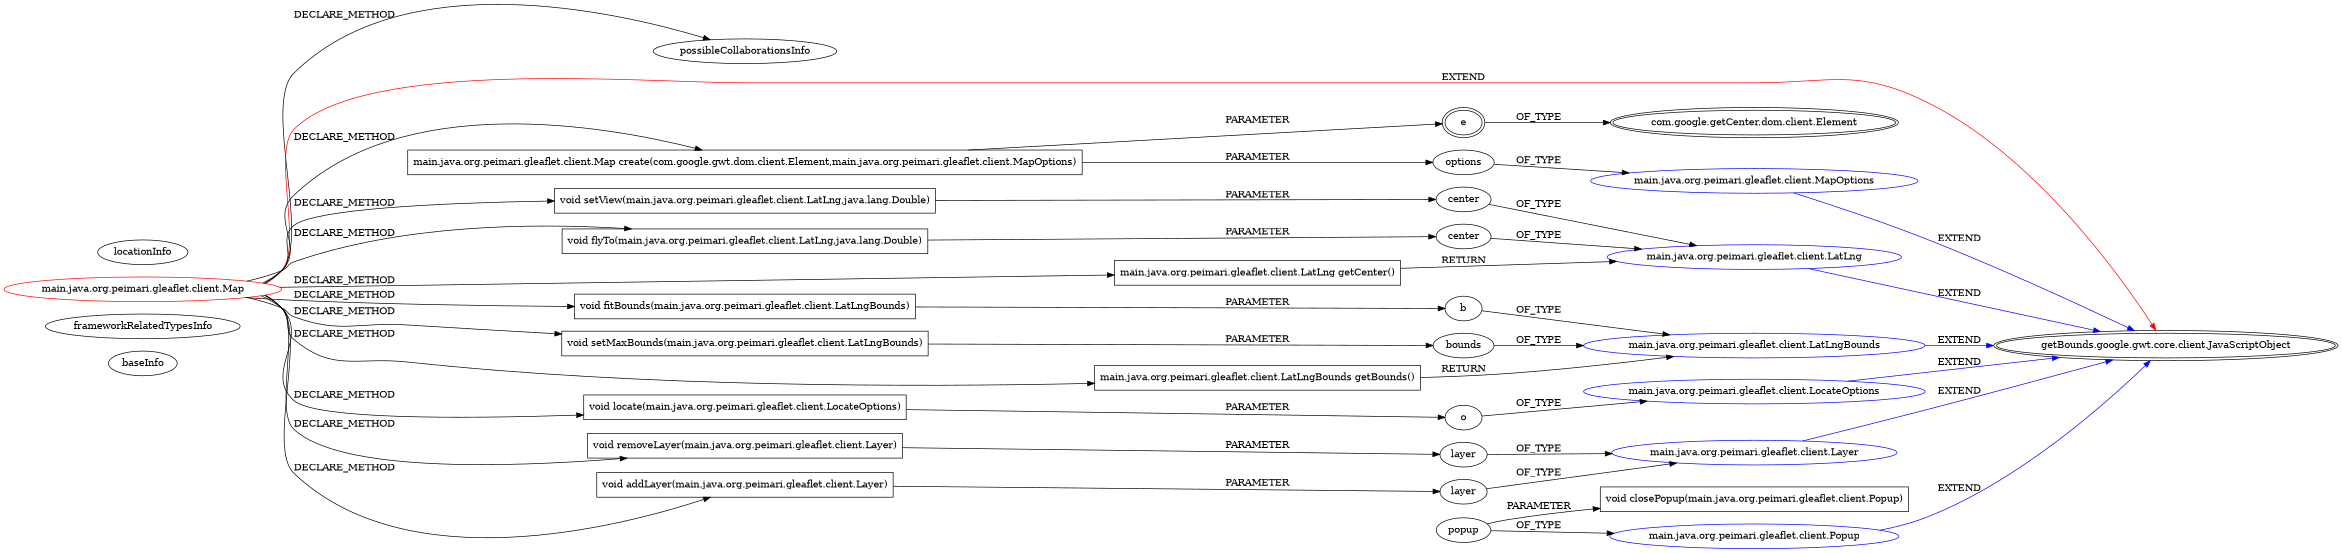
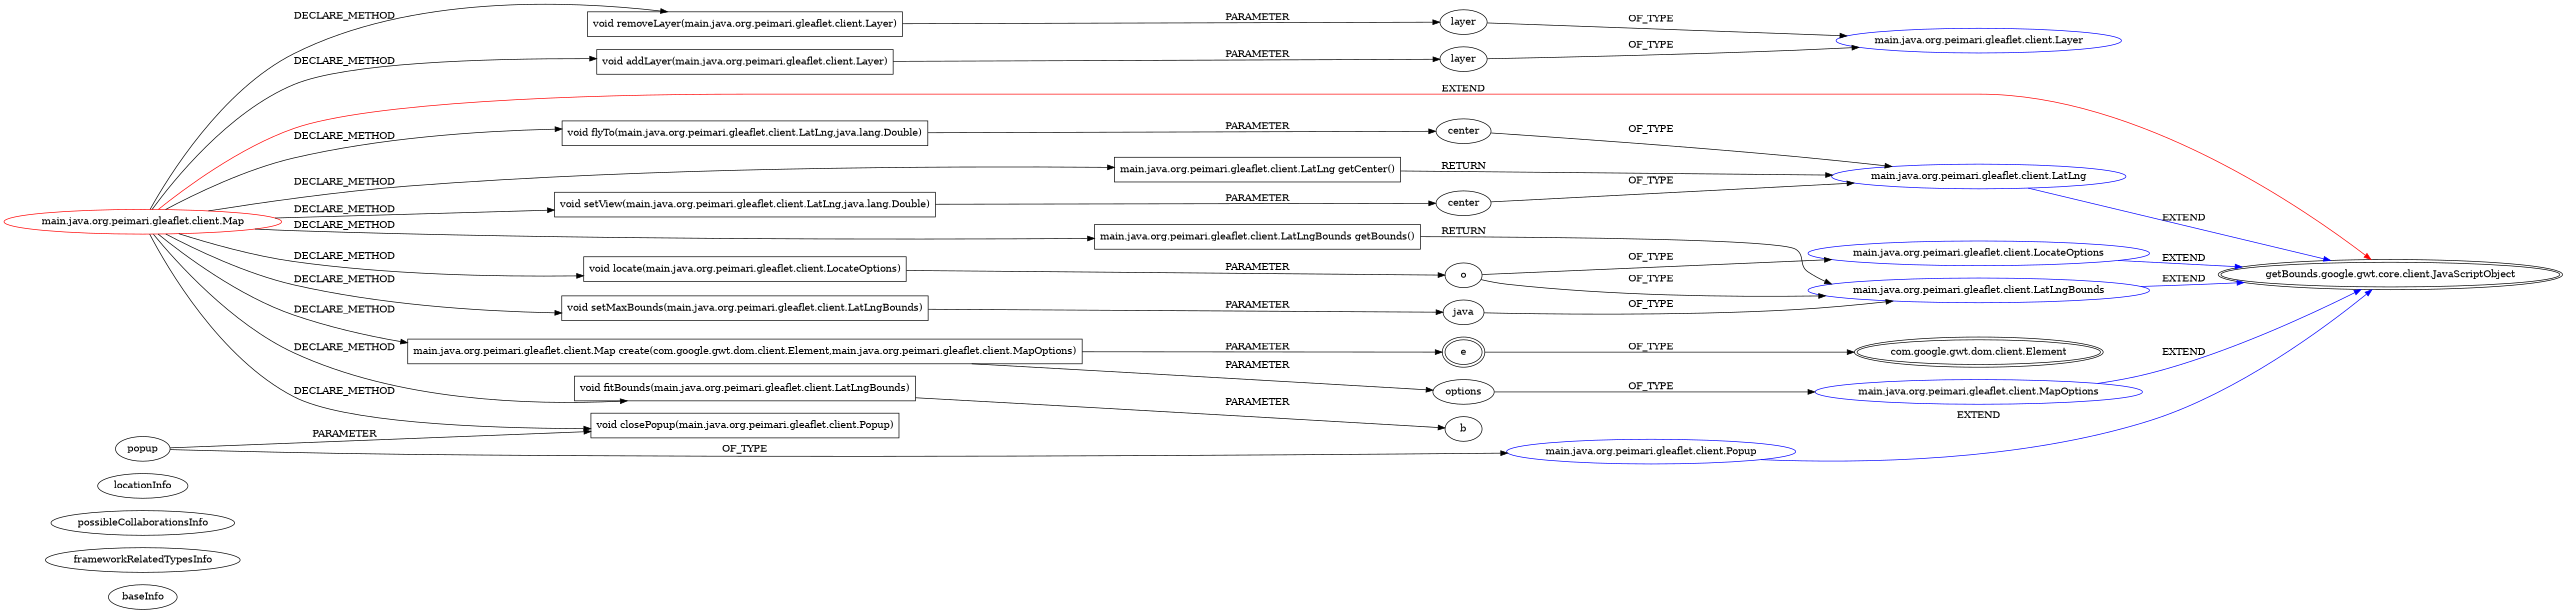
edge "main.java.org.peimari.gleaflet.client.Map" -> "possibleCollaborationsInfo": now "main.java.org.peimari.gleaflet.client.Map" -> "void closePopup(main.java.org.peimari.gleaflet.client.Popup)"
node "com.google.getCenter.dom.client.Element": label "com.google.getCenter.dom.client.Element" -> "com.google.gwt.dom.client.Element"
edge "b" -> "main.java.org.peimari.gleaflet.client.LatLngBounds": now "o" -> "main.java.org.peimari.gleaflet.client.LatLngBounds"
node "bounds": label "bounds" -> "java"
edge "main.java.org.peimari.gleaflet.client.Layer" -> "getBounds.google.gwt.core.client.JavaScriptObject": removed, label "EXTEND"
